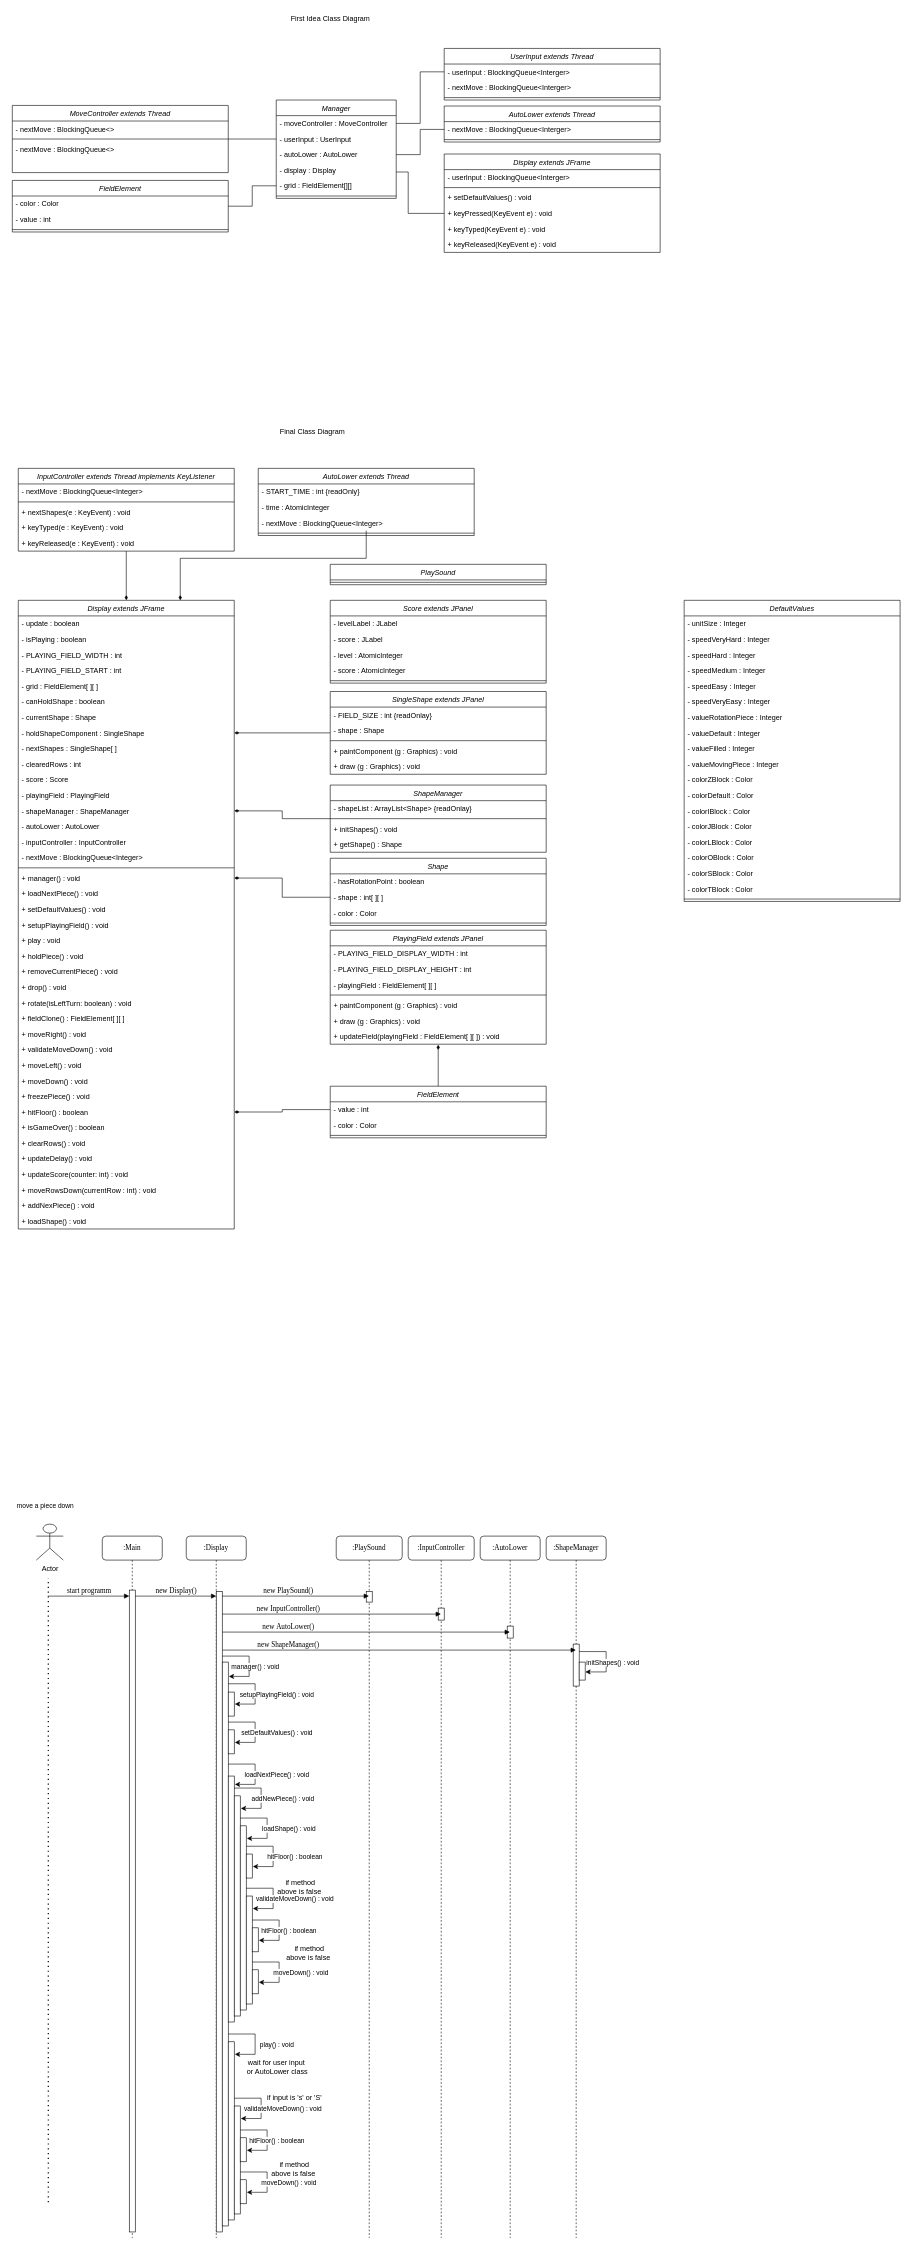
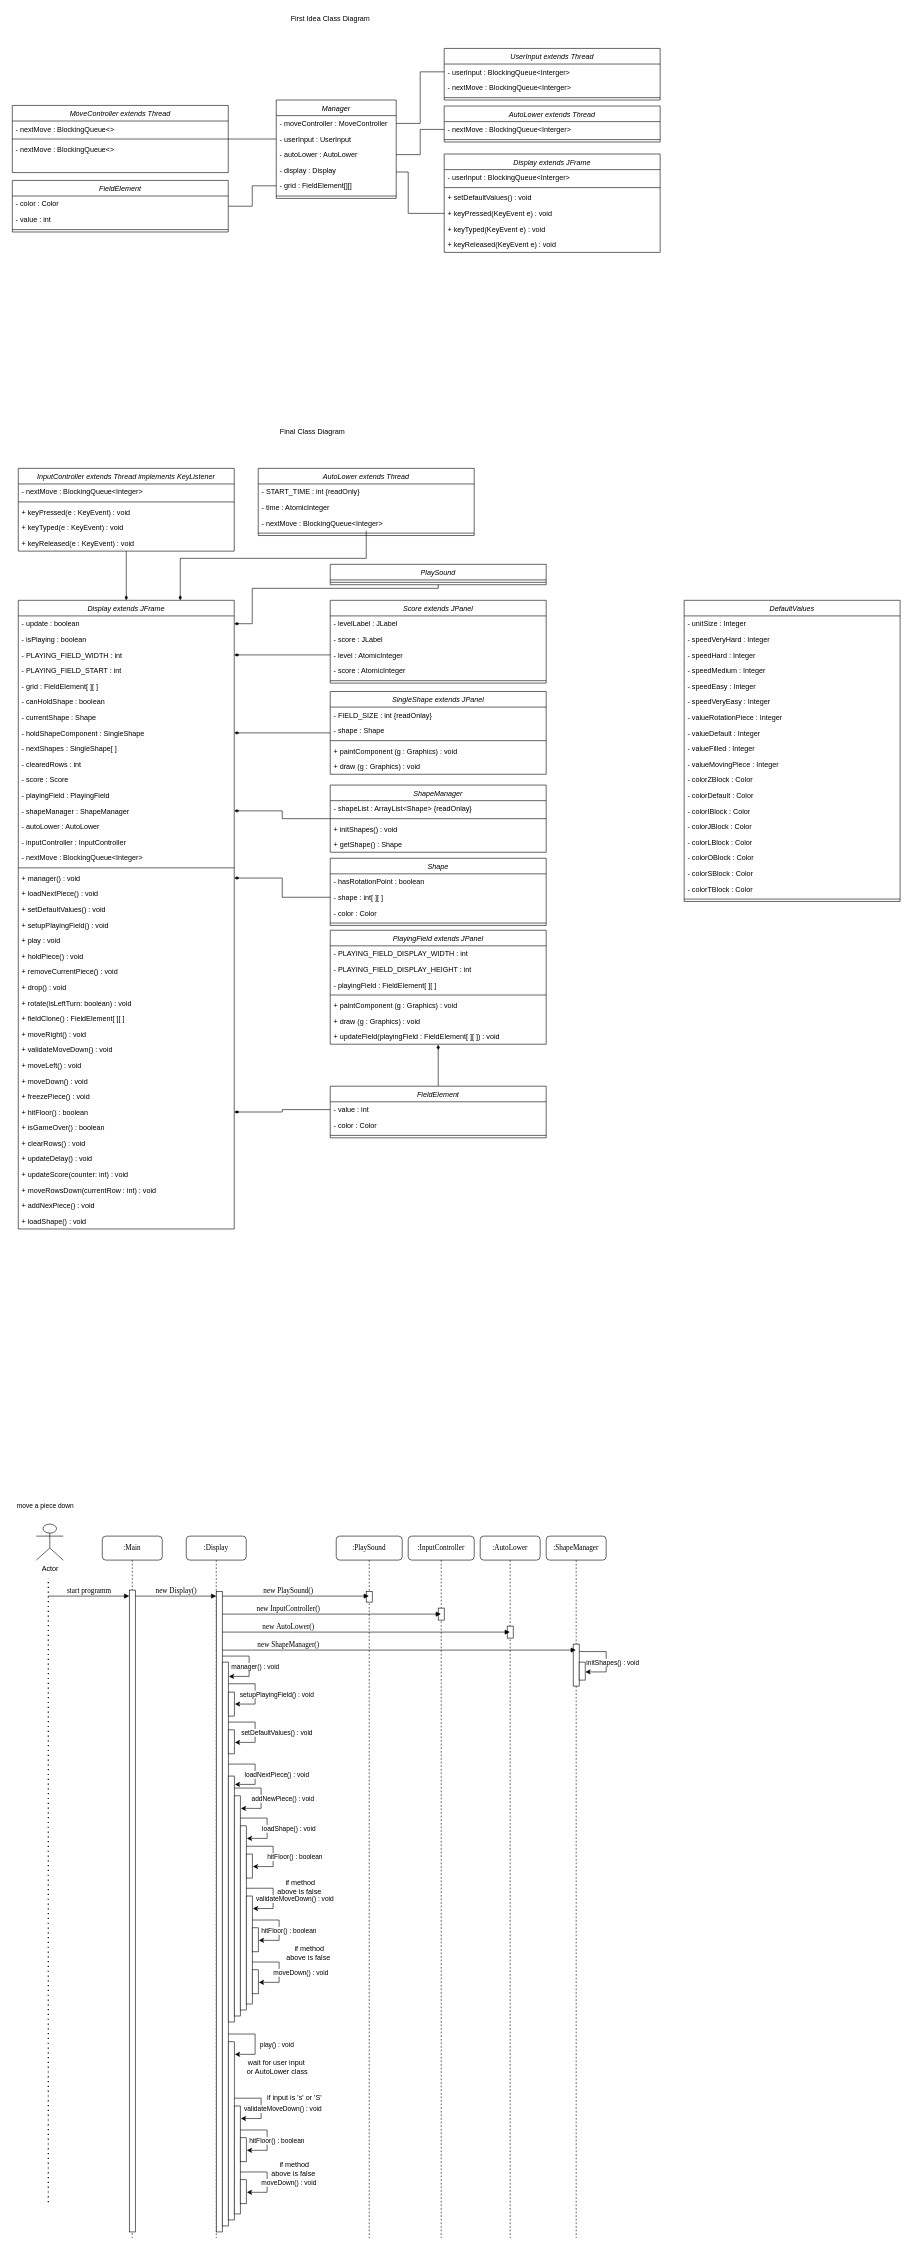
node "+ nextShapes(e : KeyEvent) : void": label "+ nextShapes(e : KeyEvent) : void" -> "+ keyPressed(e : KeyEvent) : void"
edge "PlaySound" -> "- update : boolean": added
edge "- level : AtomicInteger" -> "- PLAYING_FIELD_WIDTH : int": added
